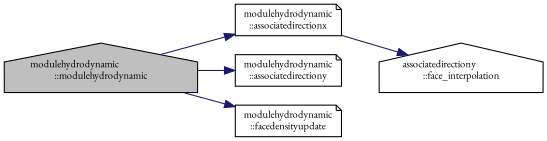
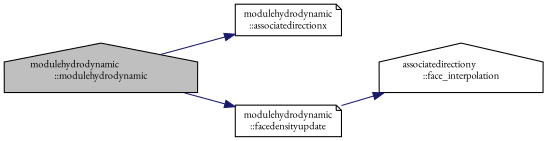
edge "modulehydrodynamic ::associatedirectionx" -> "associatedirectiony ::face_interpolation": now "modulehydrodynamic ::facedensityupdate" -> "associatedirectiony ::face_interpolation"
node "modulehydrodynamic ::associatedirectiony": removed
